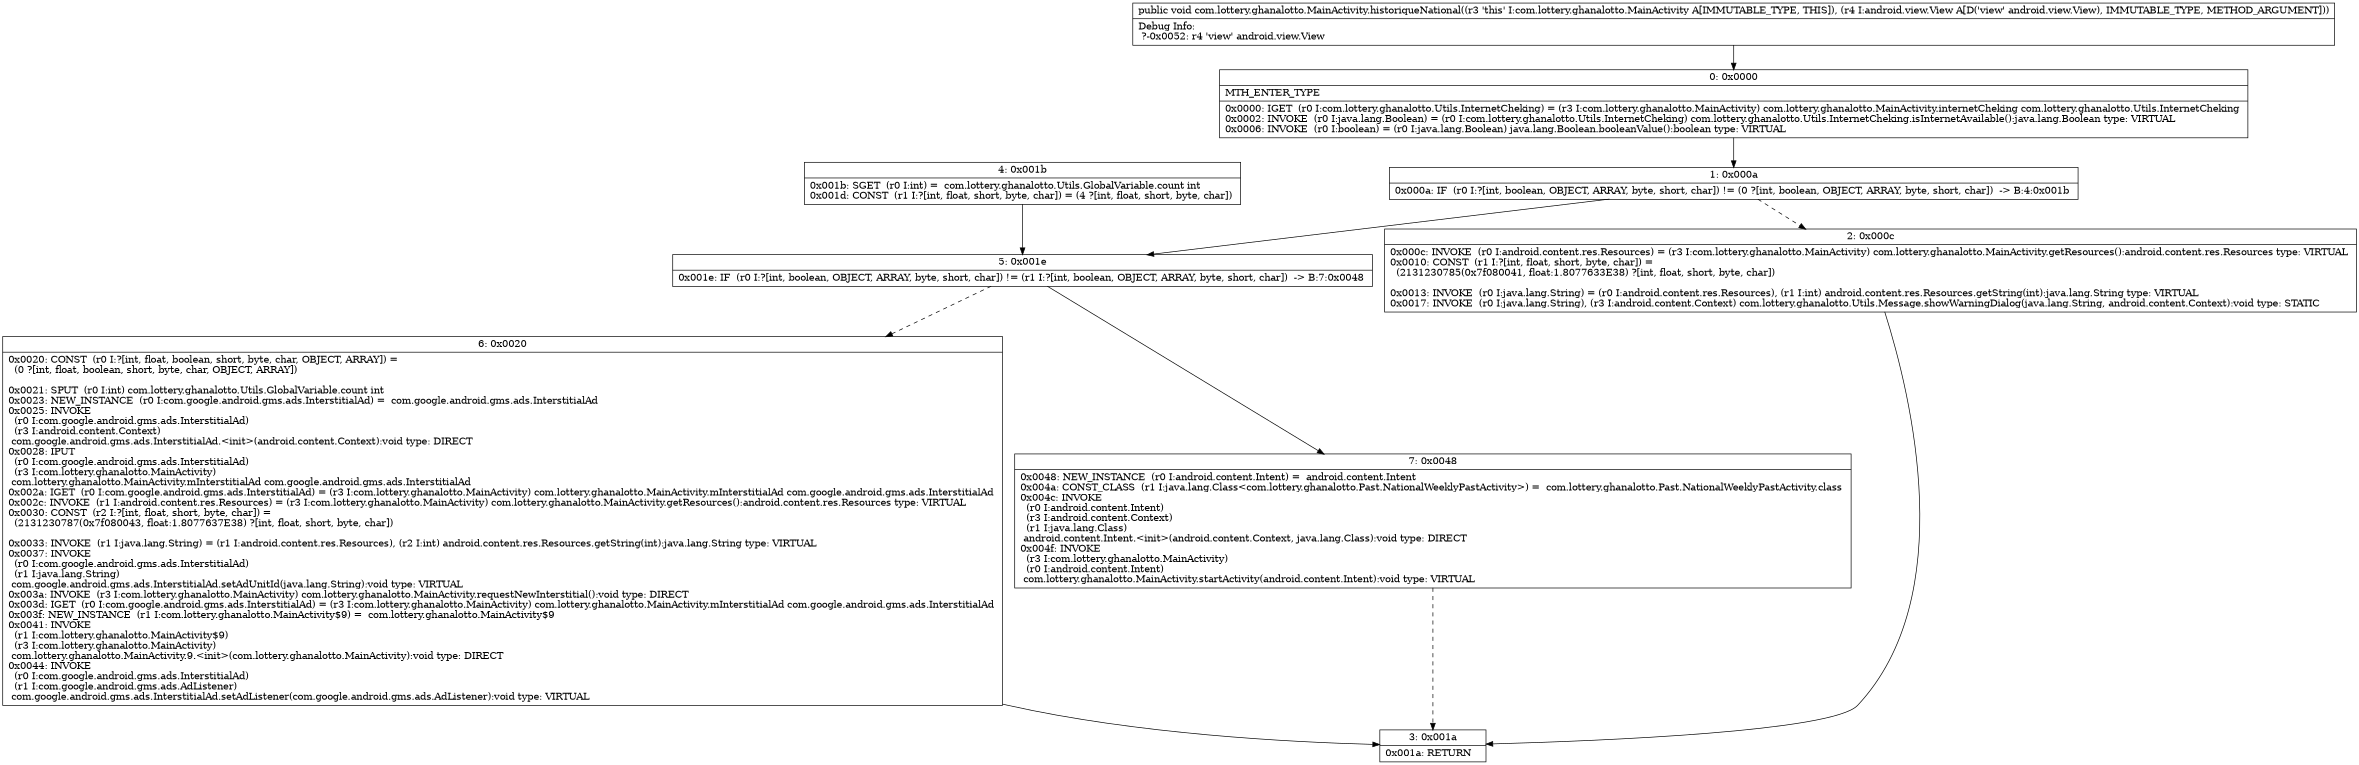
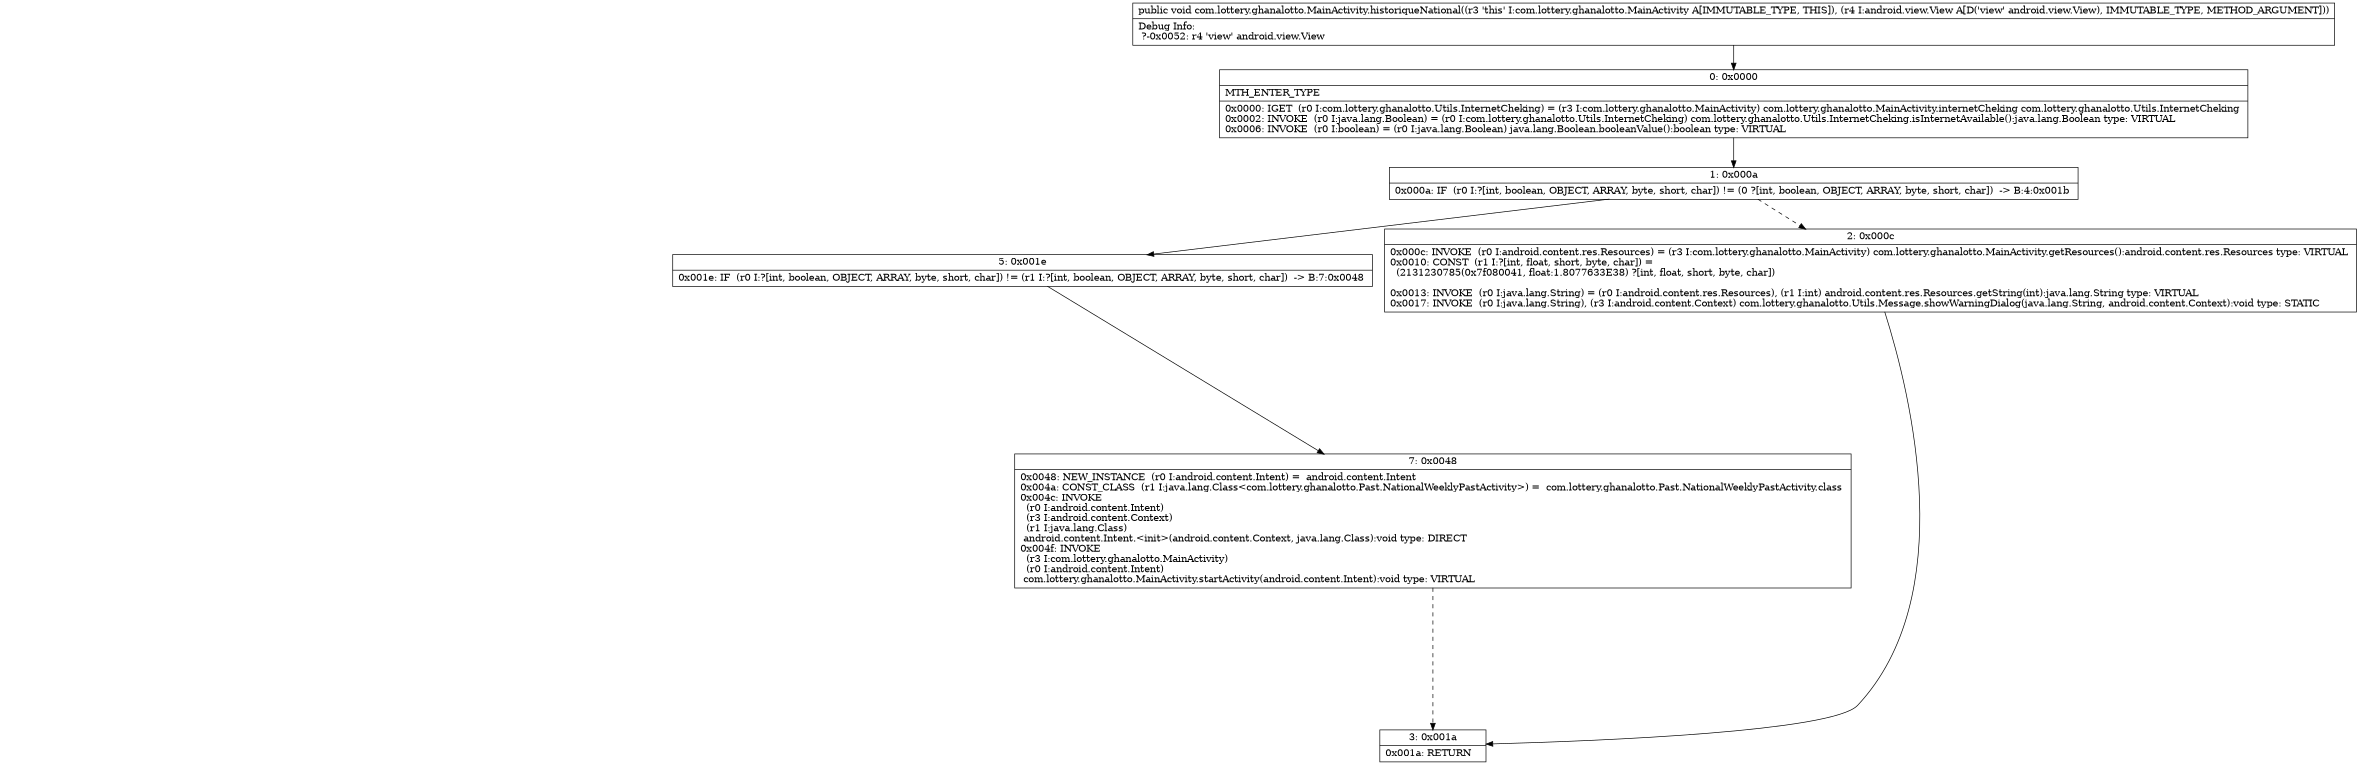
node "4: 0x001b": removed
node "6: 0x0020": removed
